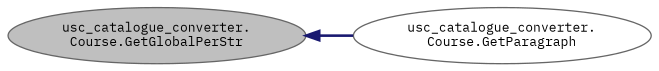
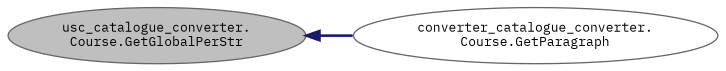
node "usc_catalogue_converter. Course.GetParagraph": label "usc_catalogue_converter. Course.GetParagraph" -> "converter_catalogue_converter. Course.GetParagraph"
